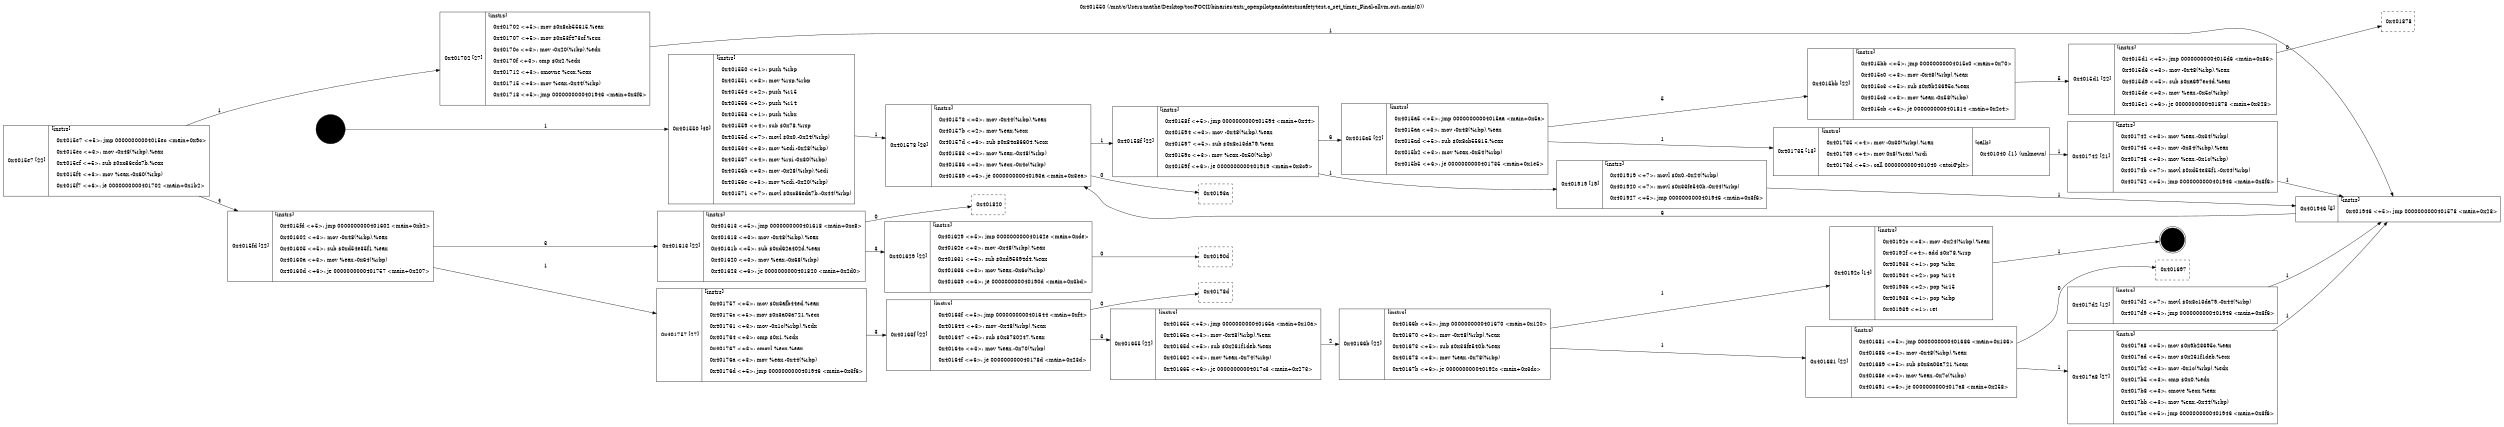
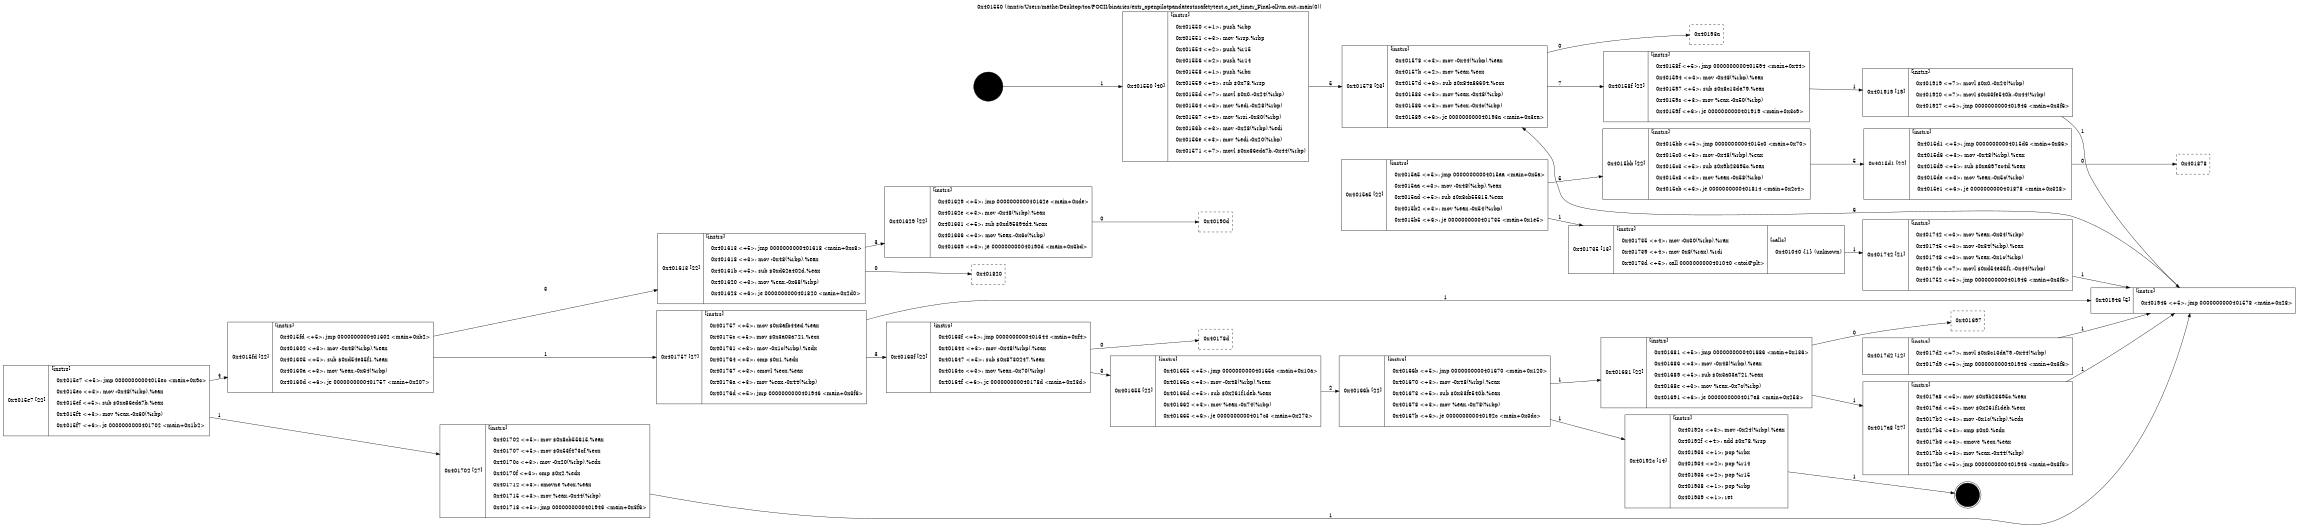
edge "0x401550 [40]" -> "0x401578 [23]": label " 1" -> " 5"
edge "0x40158f [22]" -> "0x4015a5 [22]": removed, label "6"
edge "0x401578 [23]" -> "0x40158f [22]": label " 1" -> " 7"
edge "0x401757 [27]" -> "0x401946 [5]": added, label "1"
